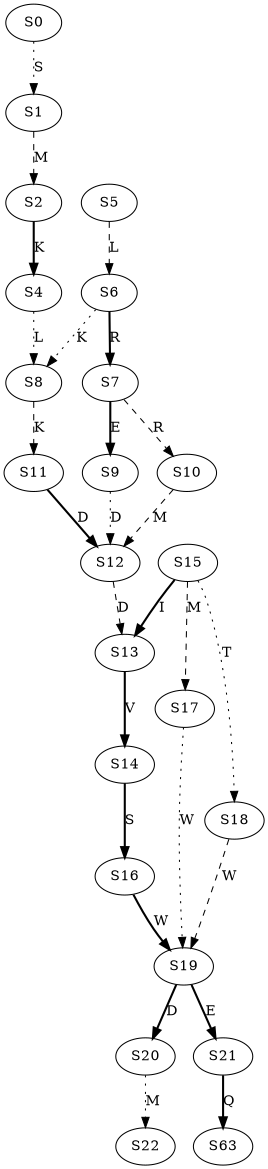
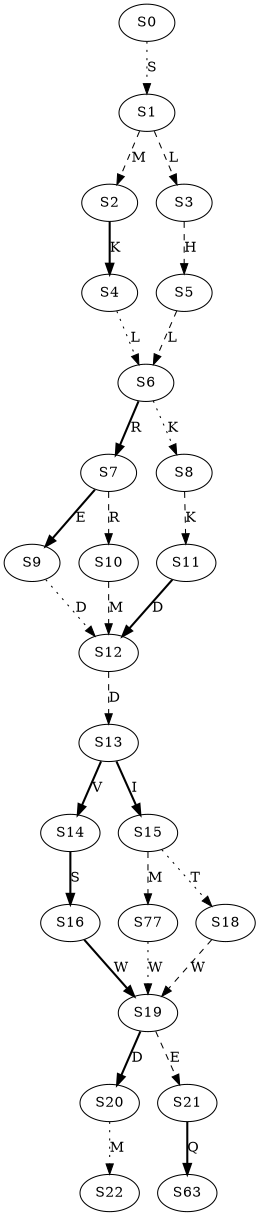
node "S3": added
edge "S4" -> "S8": now "S4" -> "S6"
edge "S15" -> "S13": reversed
node "S17": label "S17" -> "S77"
edge "S19" -> "S21": style bold -> dashed
